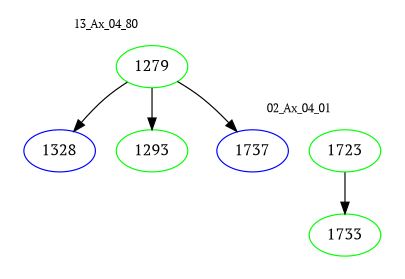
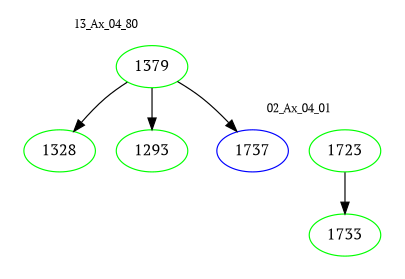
node "1279": label "1279" -> "1379"
node "1328": color blue -> green
